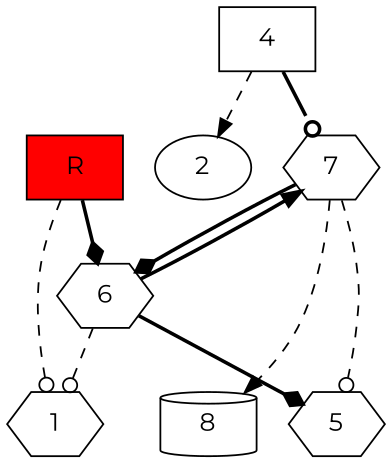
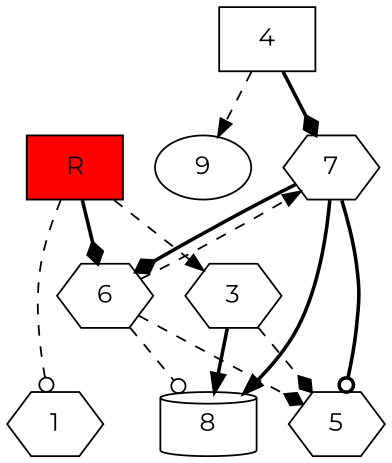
edge "4" -> "7": arrowhead odot -> diamond
node "2": label "2" -> "9"
edge "6" -> "7": style bold -> dashed
edge "7" -> "5": style dashed -> bold
node "3": added
edge "7" -> "8": style dashed -> bold
edge "6" -> "1": now "6" -> "8"
edge "6" -> "5": style bold -> dashed
